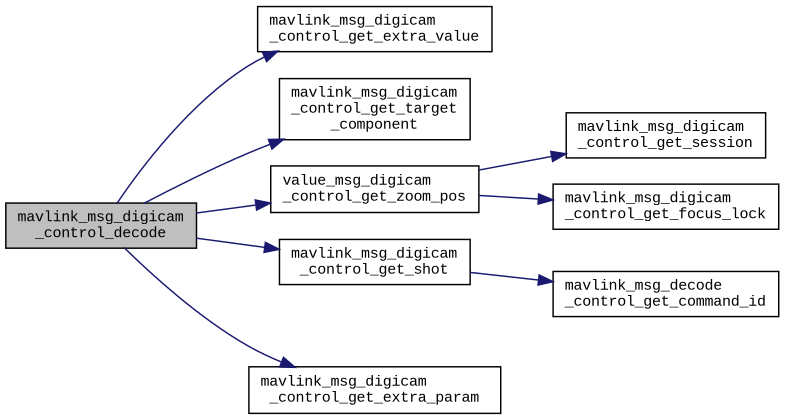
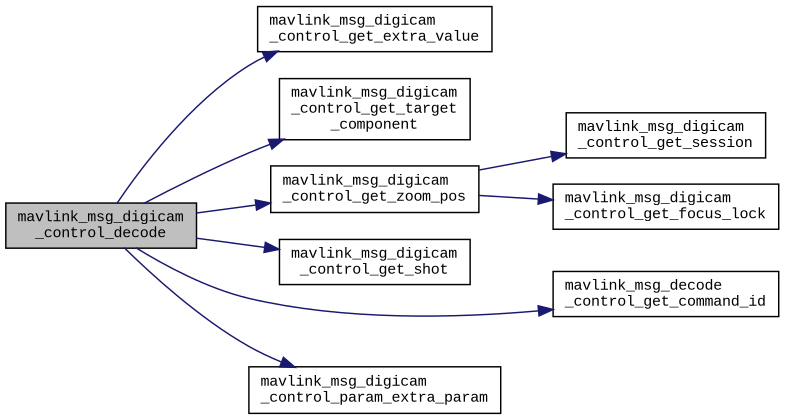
node "value_msg_digicam _control_get_zoom_pos": label "value_msg_digicam _control_get_zoom_pos" -> "mavlink_msg_digicam _control_get_zoom_pos"
edge "mavlink_msg_digicam _control_get_shot" -> "mavlink_msg_decode _control_get_command_id": now "mavlink_msg_digicam _control_decode" -> "mavlink_msg_decode _control_get_command_id"
node "mavlink_msg_digicam _control_get_extra_param": label "mavlink_msg_digicam _control_get_extra_param" -> "mavlink_msg_digicam _control_param_extra_param"
